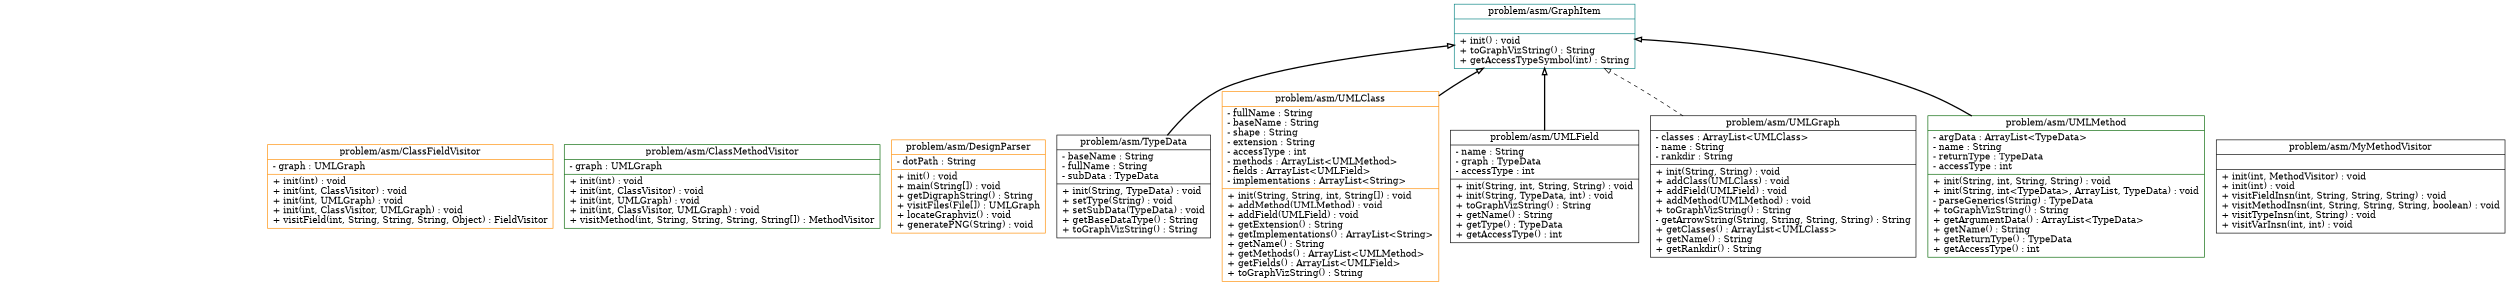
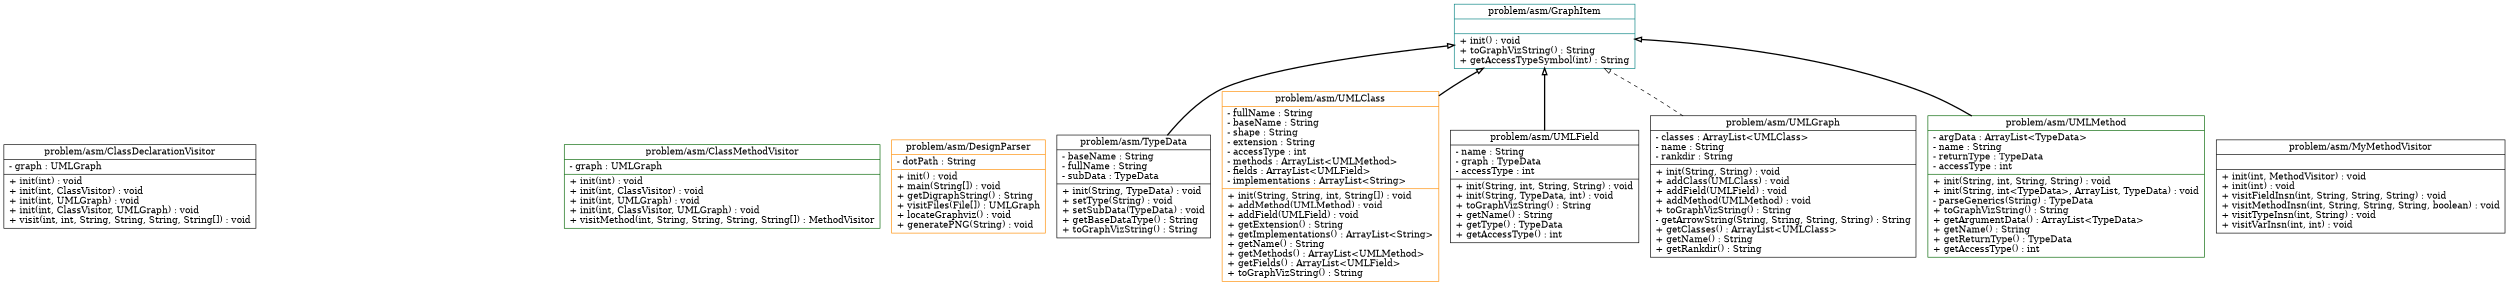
node "problem/asm/ClassDeclarationVisitor": added
node "problem/asm/ClassFieldVisitor": removed
